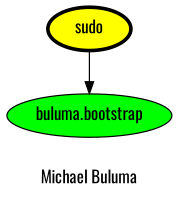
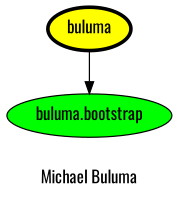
node "sudo": label "sudo" -> "buluma"
